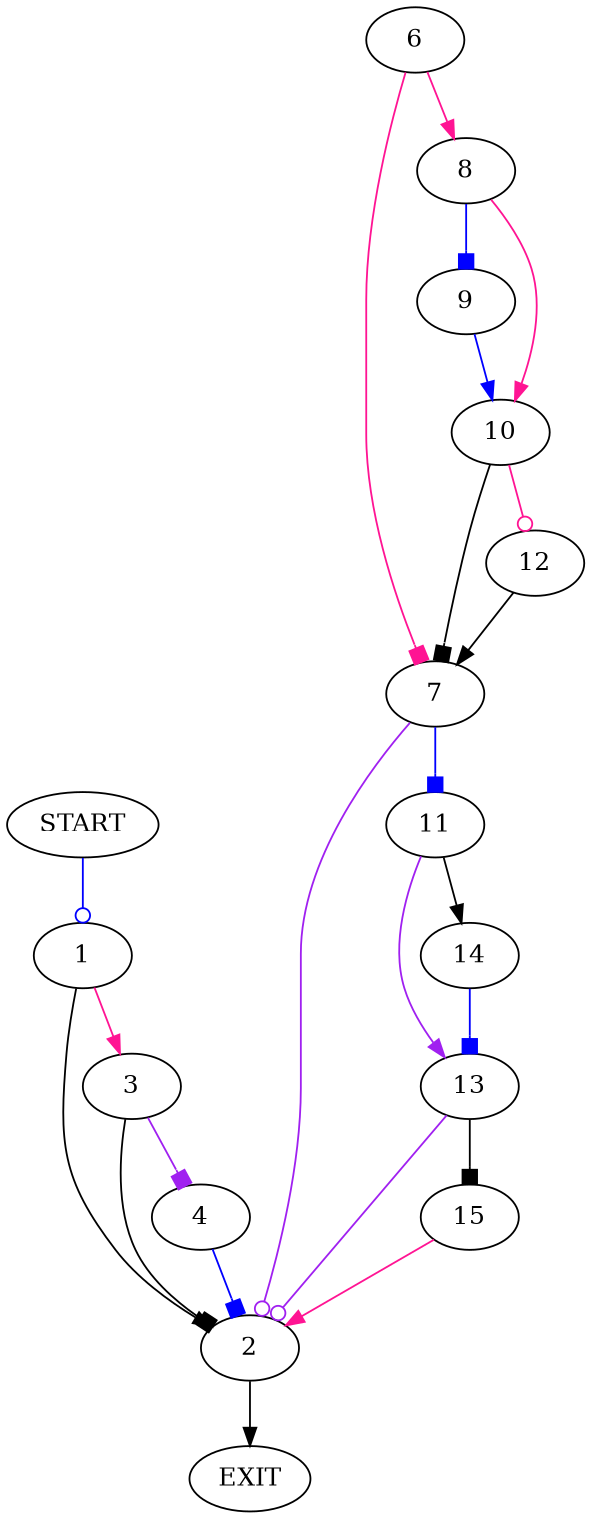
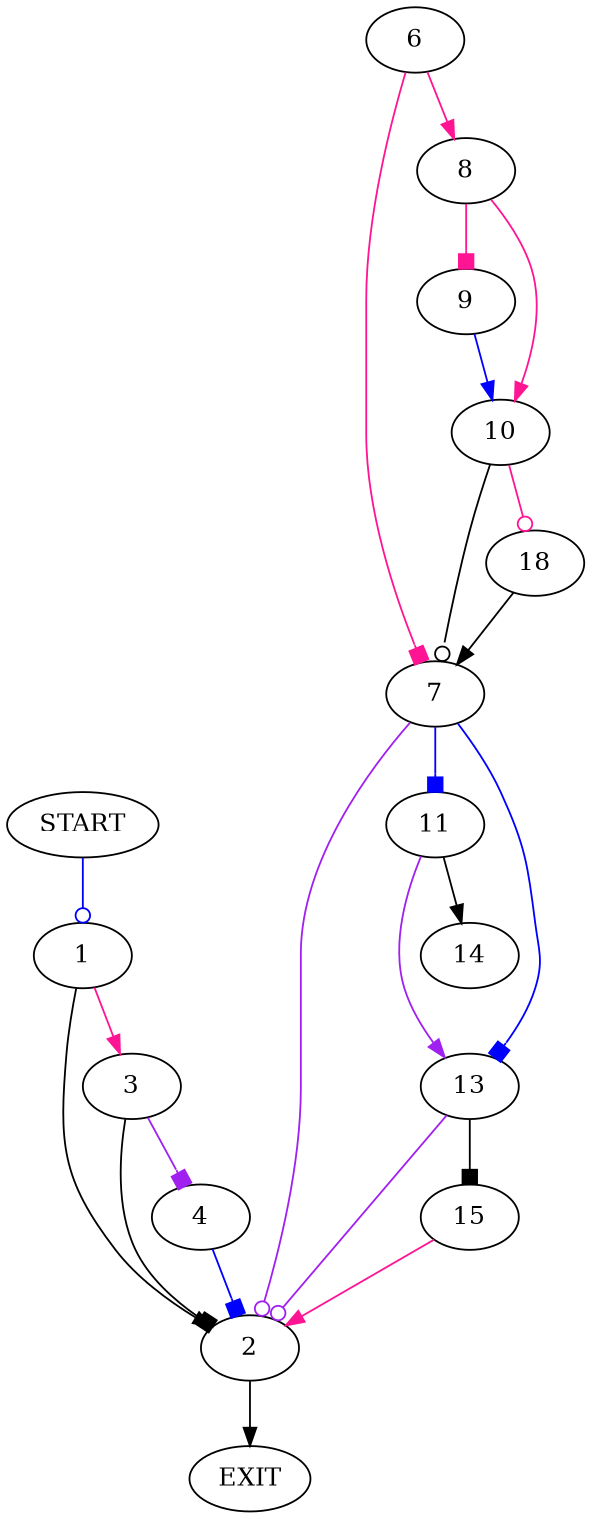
edge "8" -> "9": color blue -> deeppink
edge "10" -> "7": arrowhead box -> odot
node "12": label "12" -> "18"
edge "14" -> "13": now "7" -> "13"
